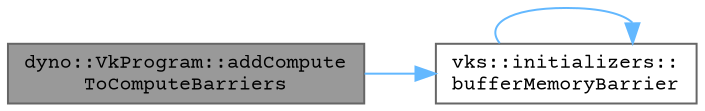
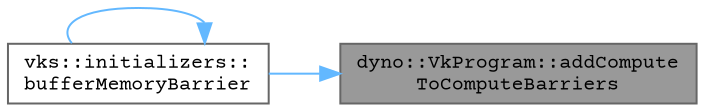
edge "dyno::VkProgram::addCompute ToComputeBarriers" -> "vks::initializers:: bufferMemoryBarrier": reversed
